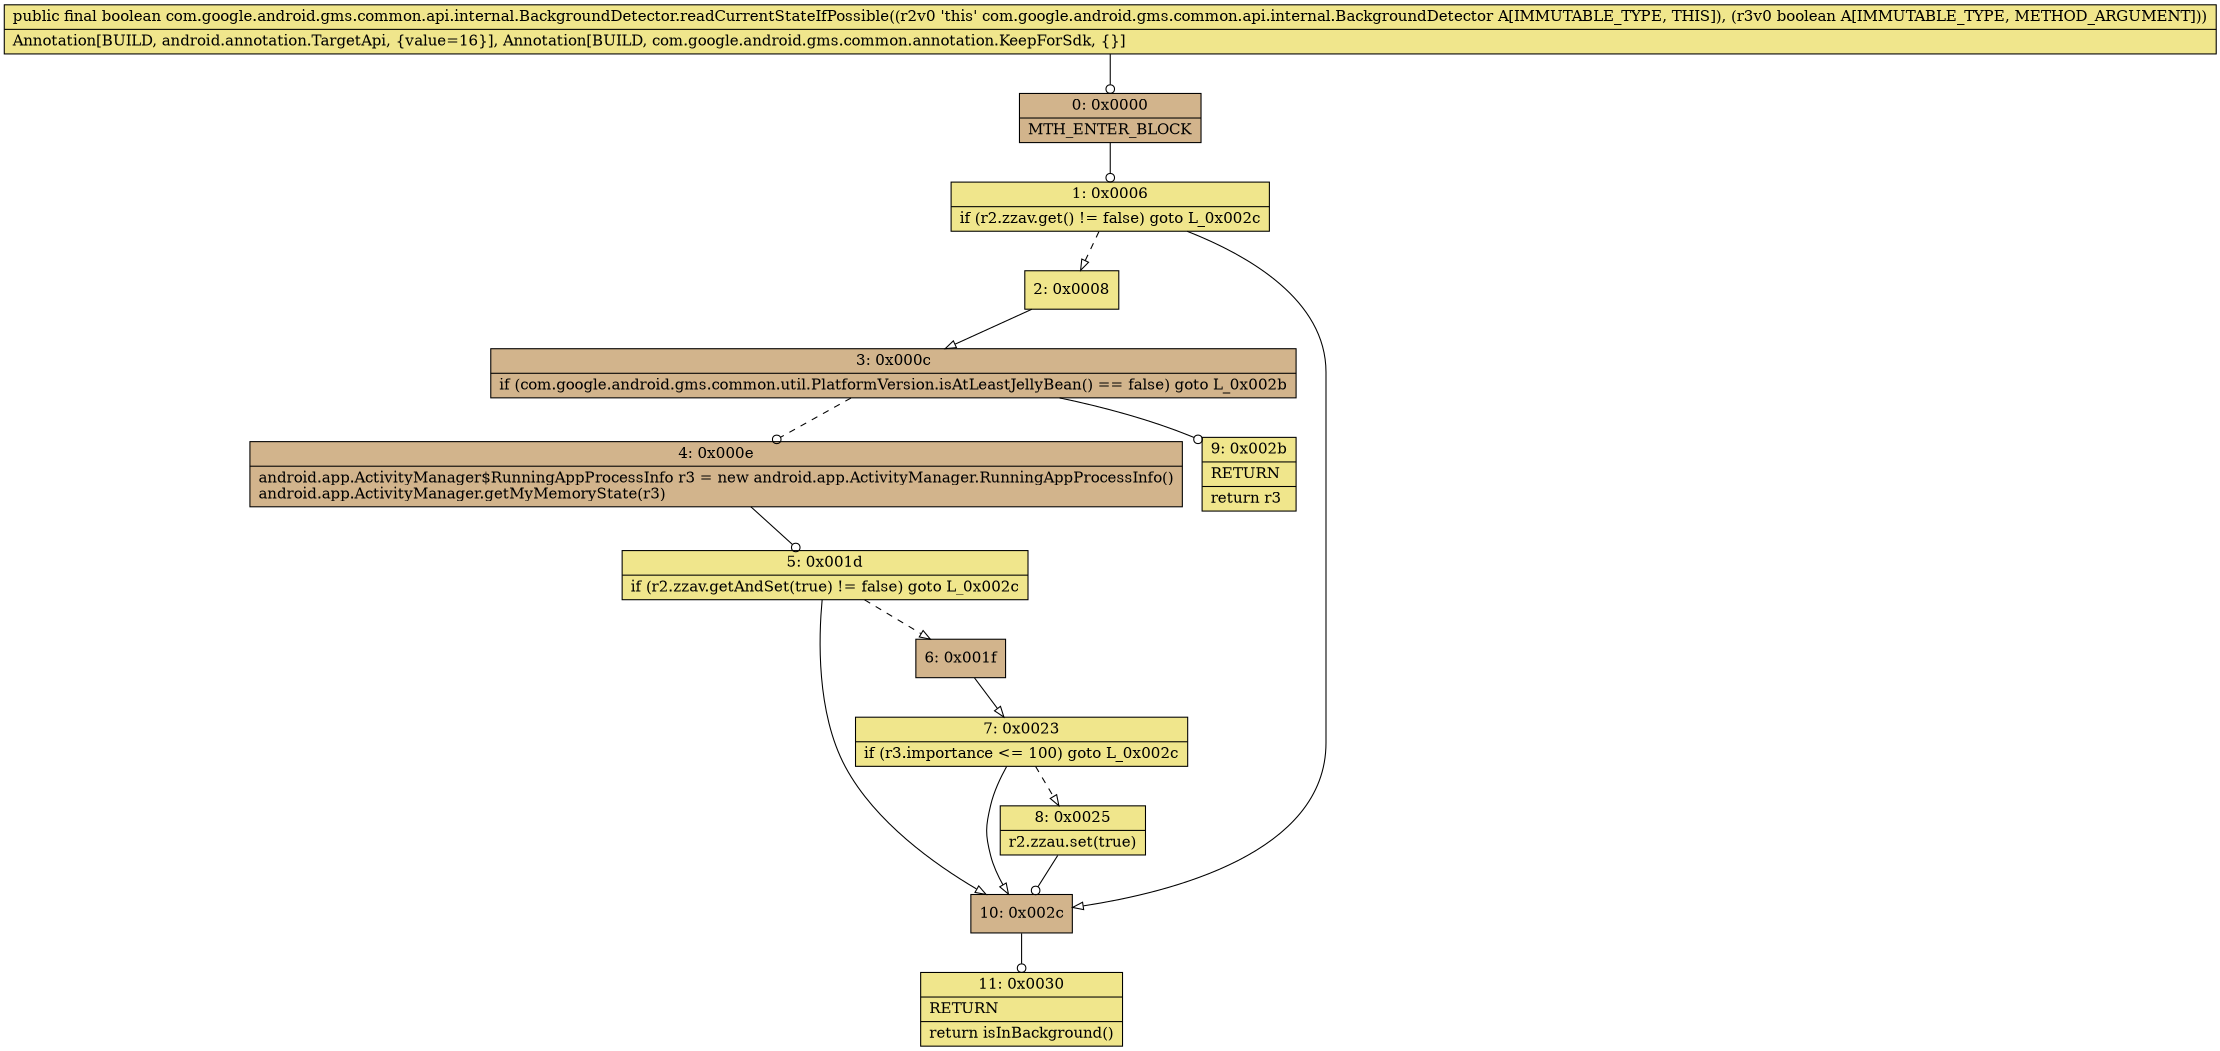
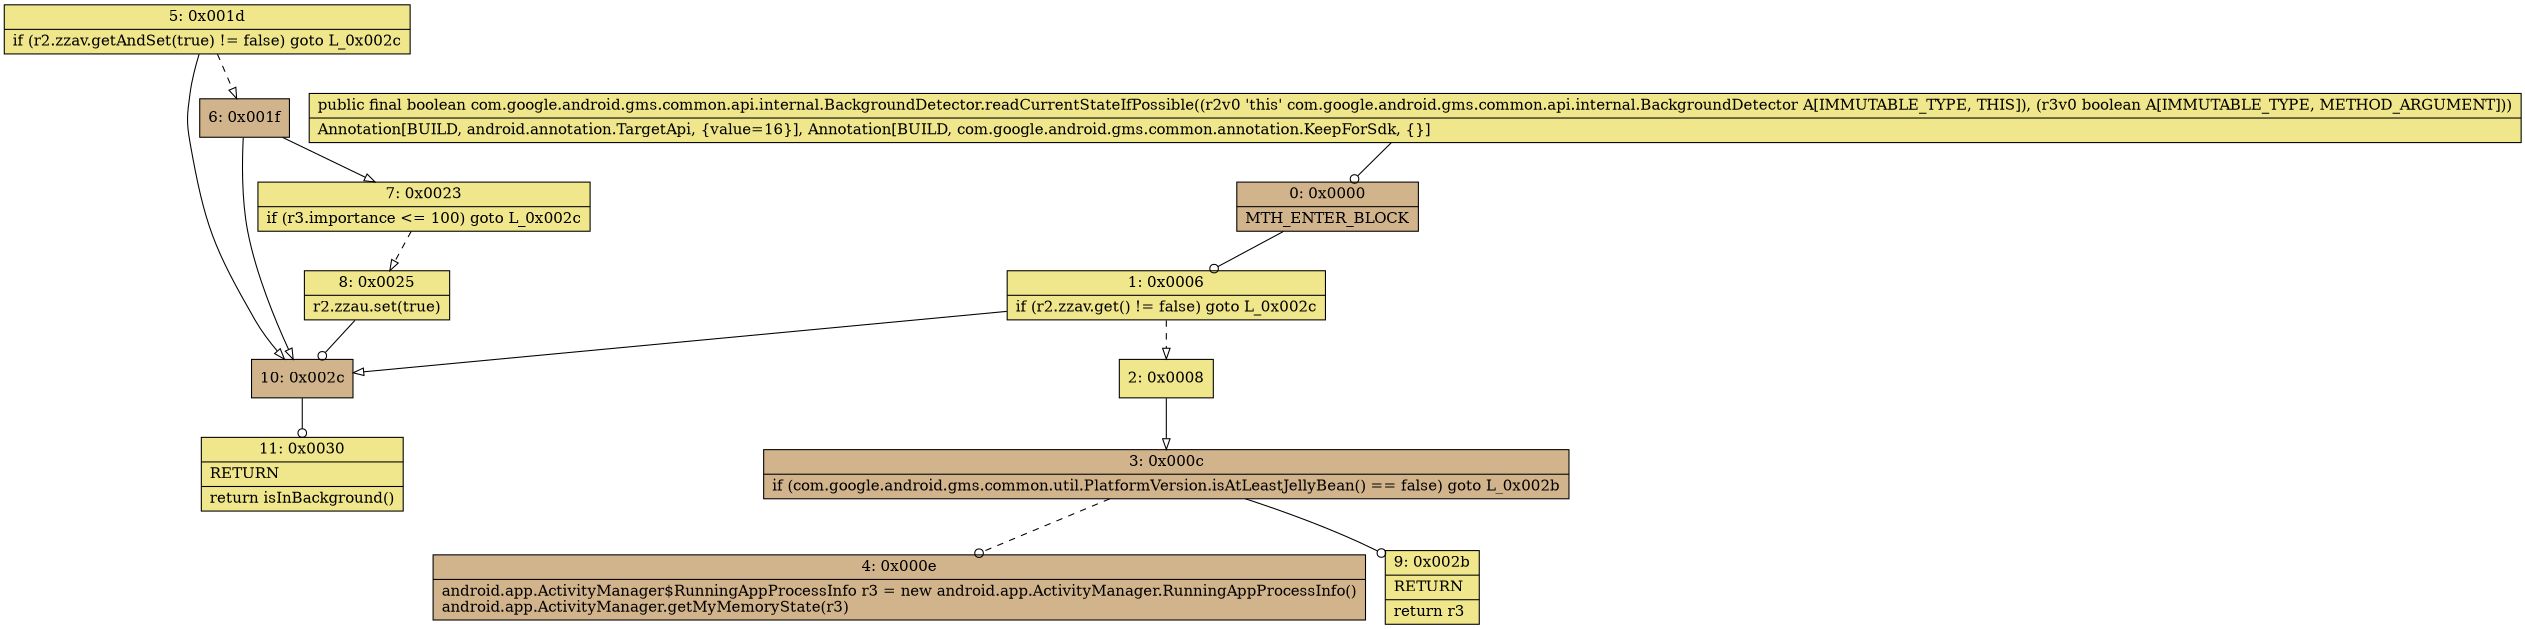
edge "4: 0x000e" -> "5: 0x001d": removed
edge "7: 0x0023" -> "10: 0x002c": now "6: 0x001f" -> "10: 0x002c"
